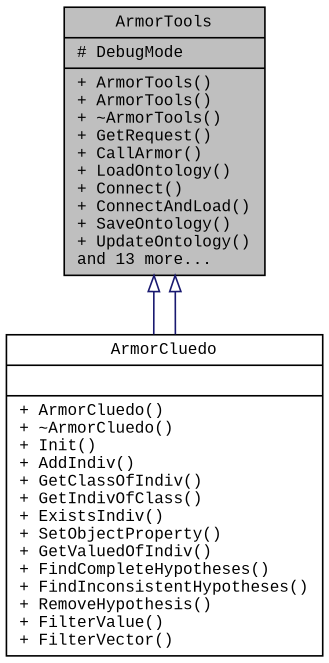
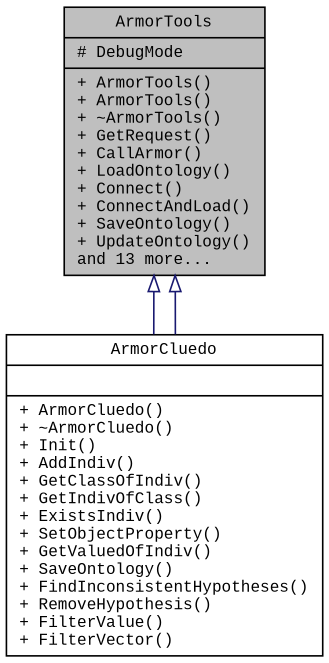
node "ArmorCluedo": text "+ FindCompleteHypotheses()" -> "+ SaveOntology()"
